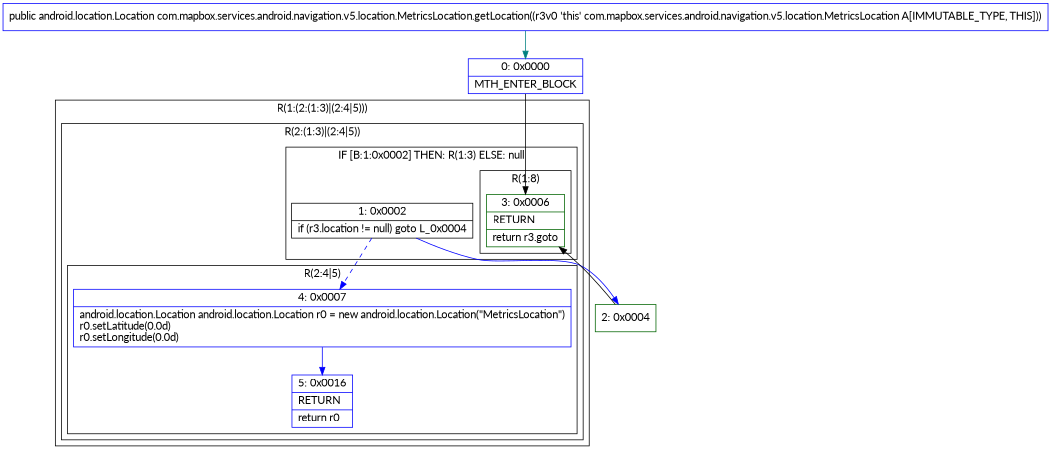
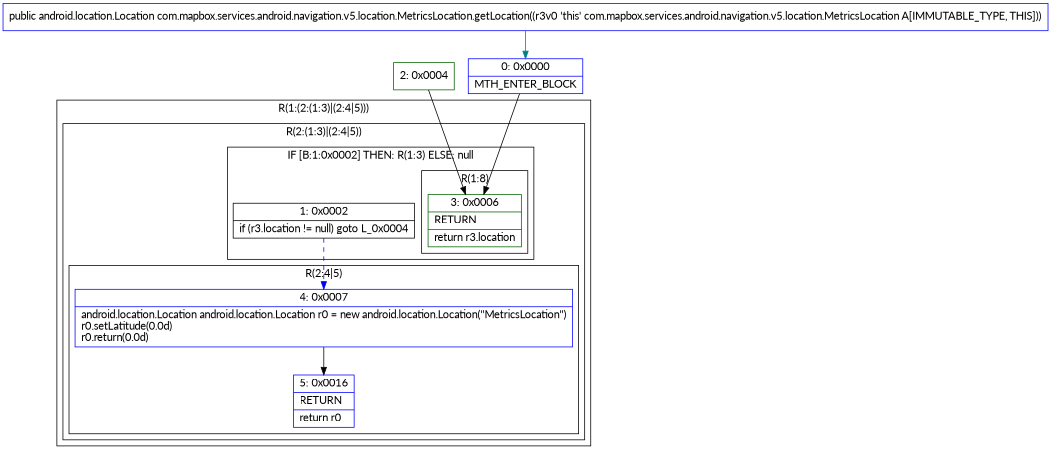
node "3: 0x0006": text "return r3.goto" -> "return r3.location"
edge "1: 0x0002" -> "2: 0x0004": removed
node "4: 0x0007": text "r0.setLongitude(0.0d)" -> "r0.return(0.0d)"
edge "4: 0x0007" -> "5: 0x0016": color blue -> black
